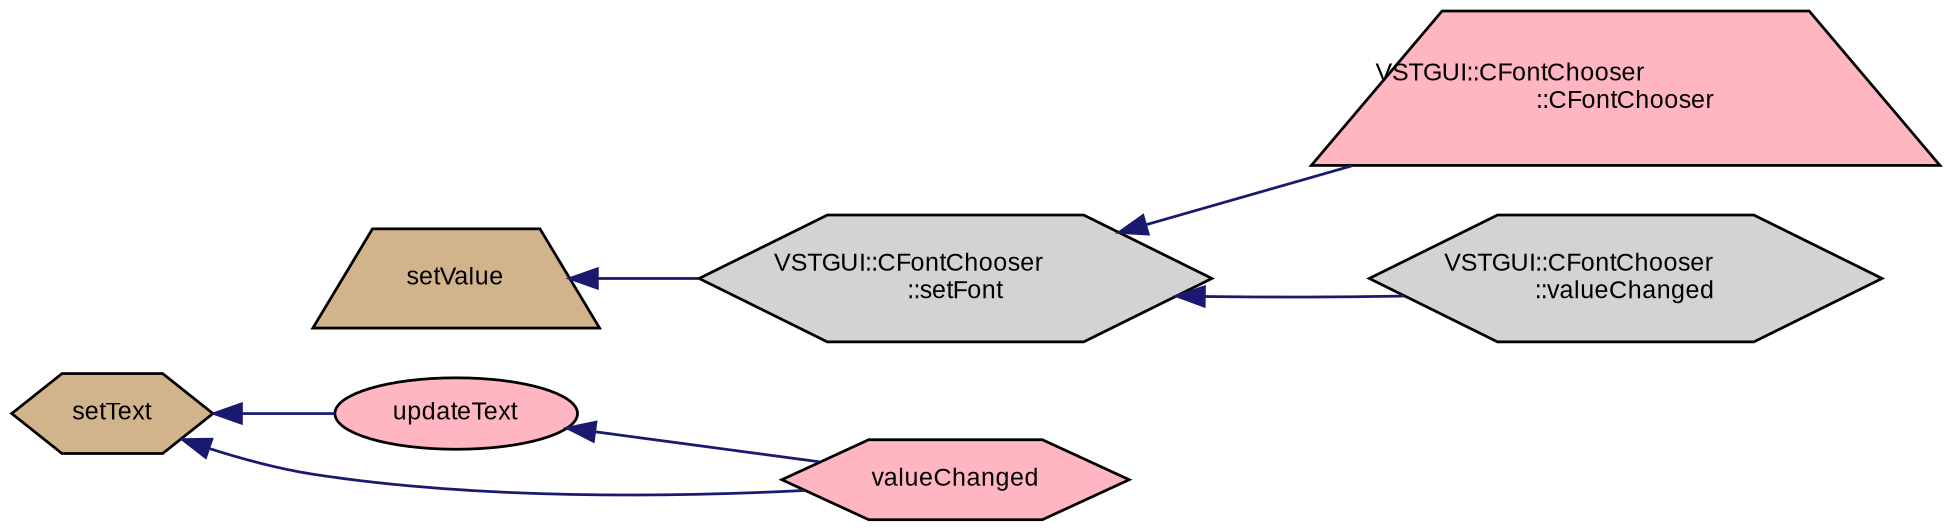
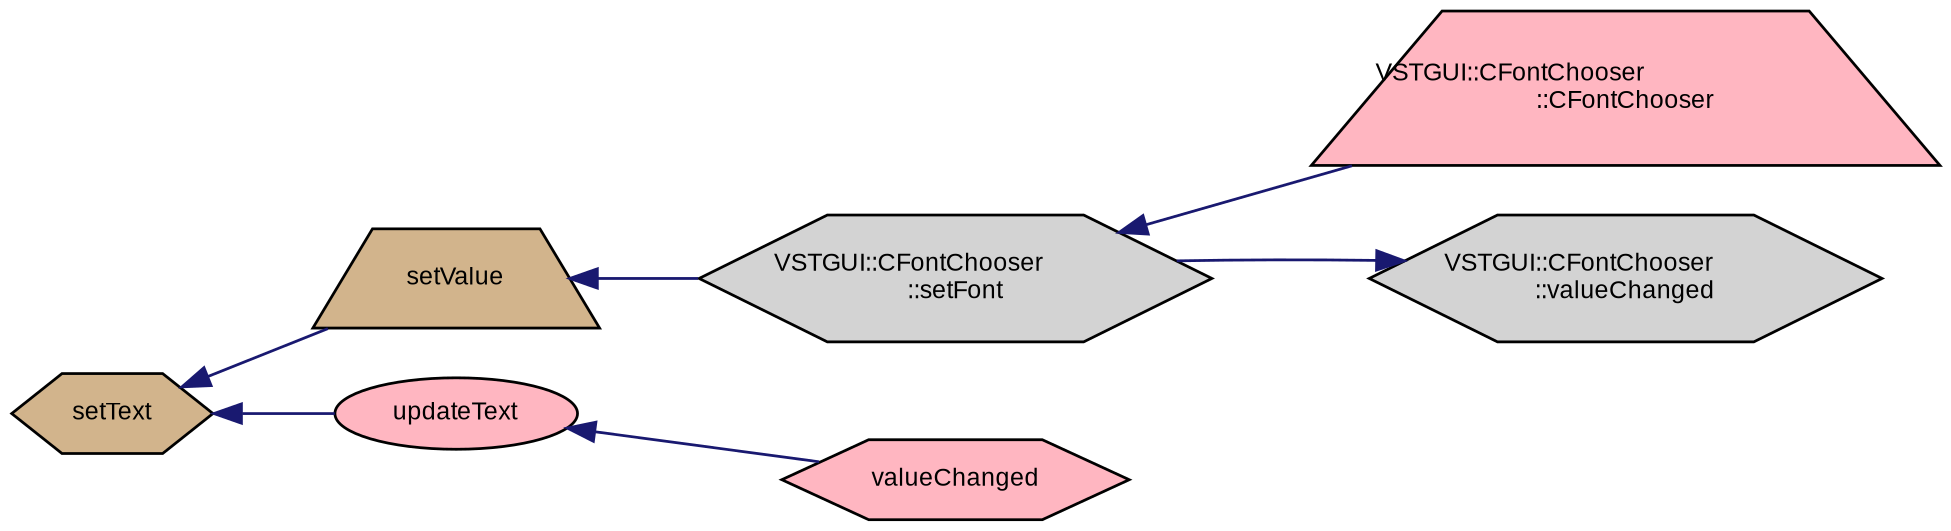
edge "VSTGUI::CFontChooser ::valueChanged" -> "VSTGUI::CFontChooser ::setFont": reversed
edge "valueChanged" -> "setText": now "setValue" -> "setText"
